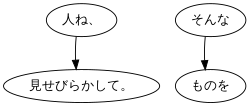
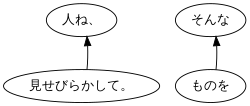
edge "人ね、" -> "見せびらかして。": reversed
edge "そんな" -> "ものを": reversed
